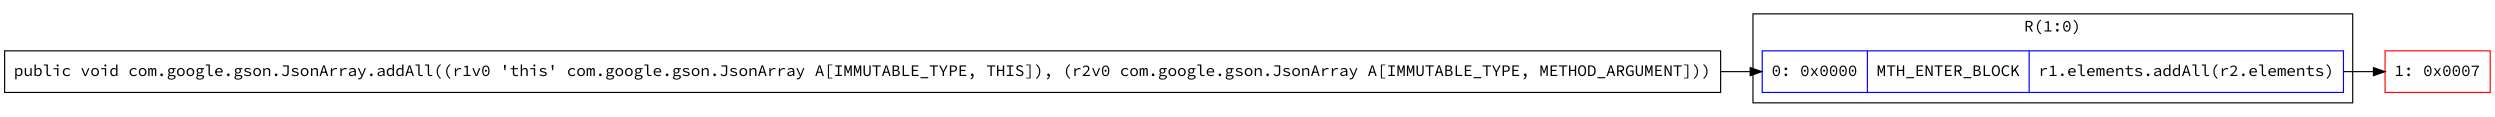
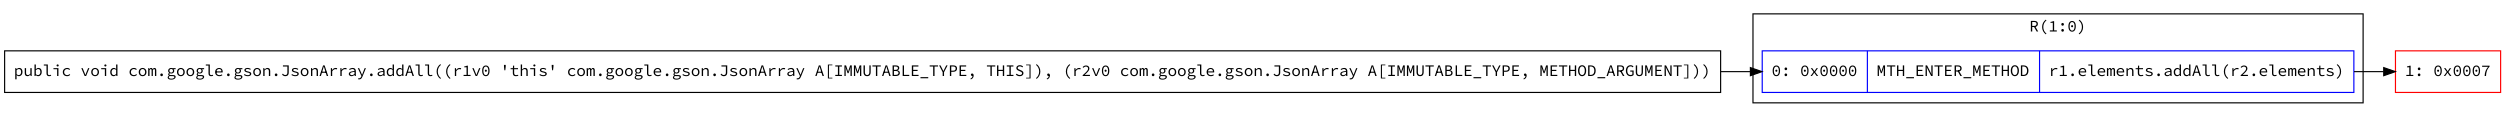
node "0: 0x0000": text "MTH_ENTER_BLOCK" -> "MTH_ENTER_METHOD"
